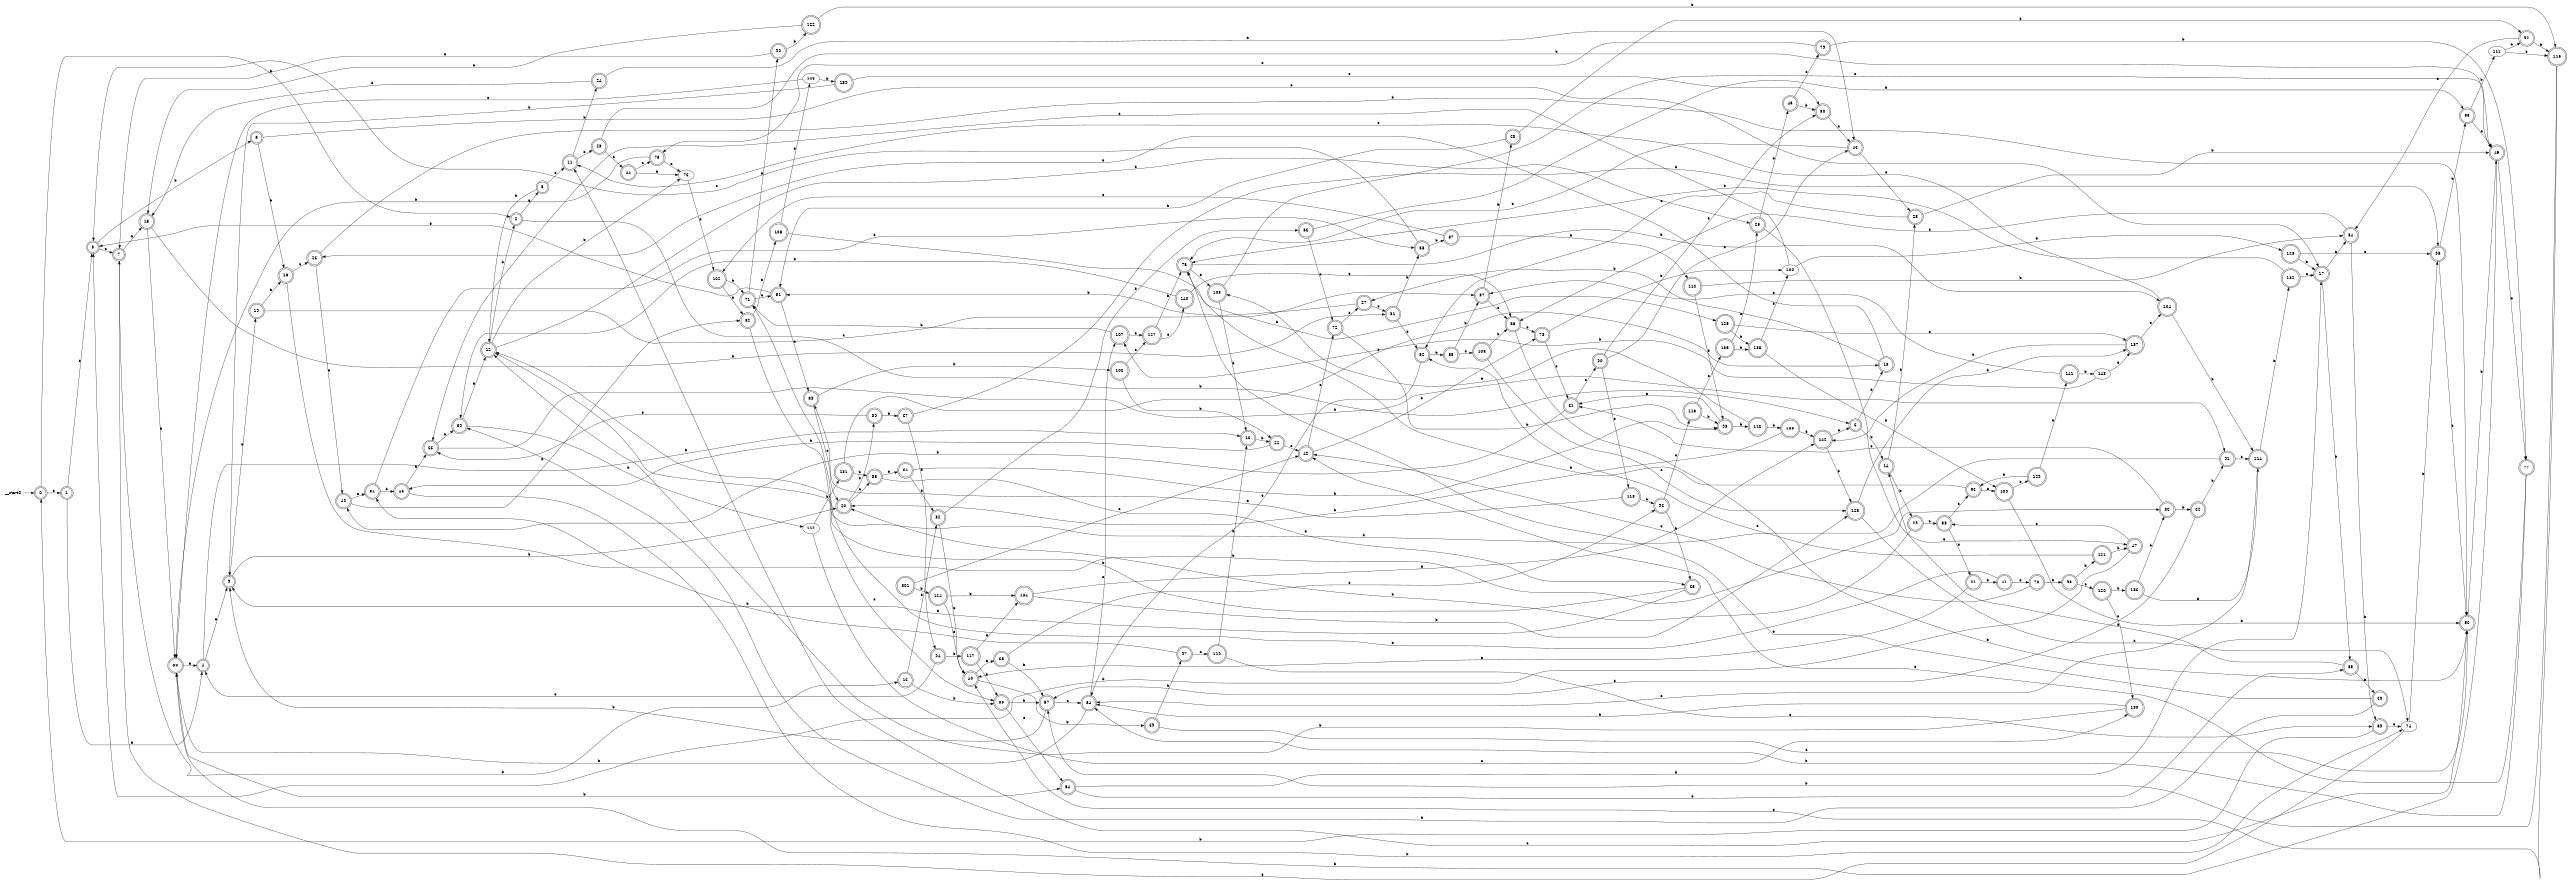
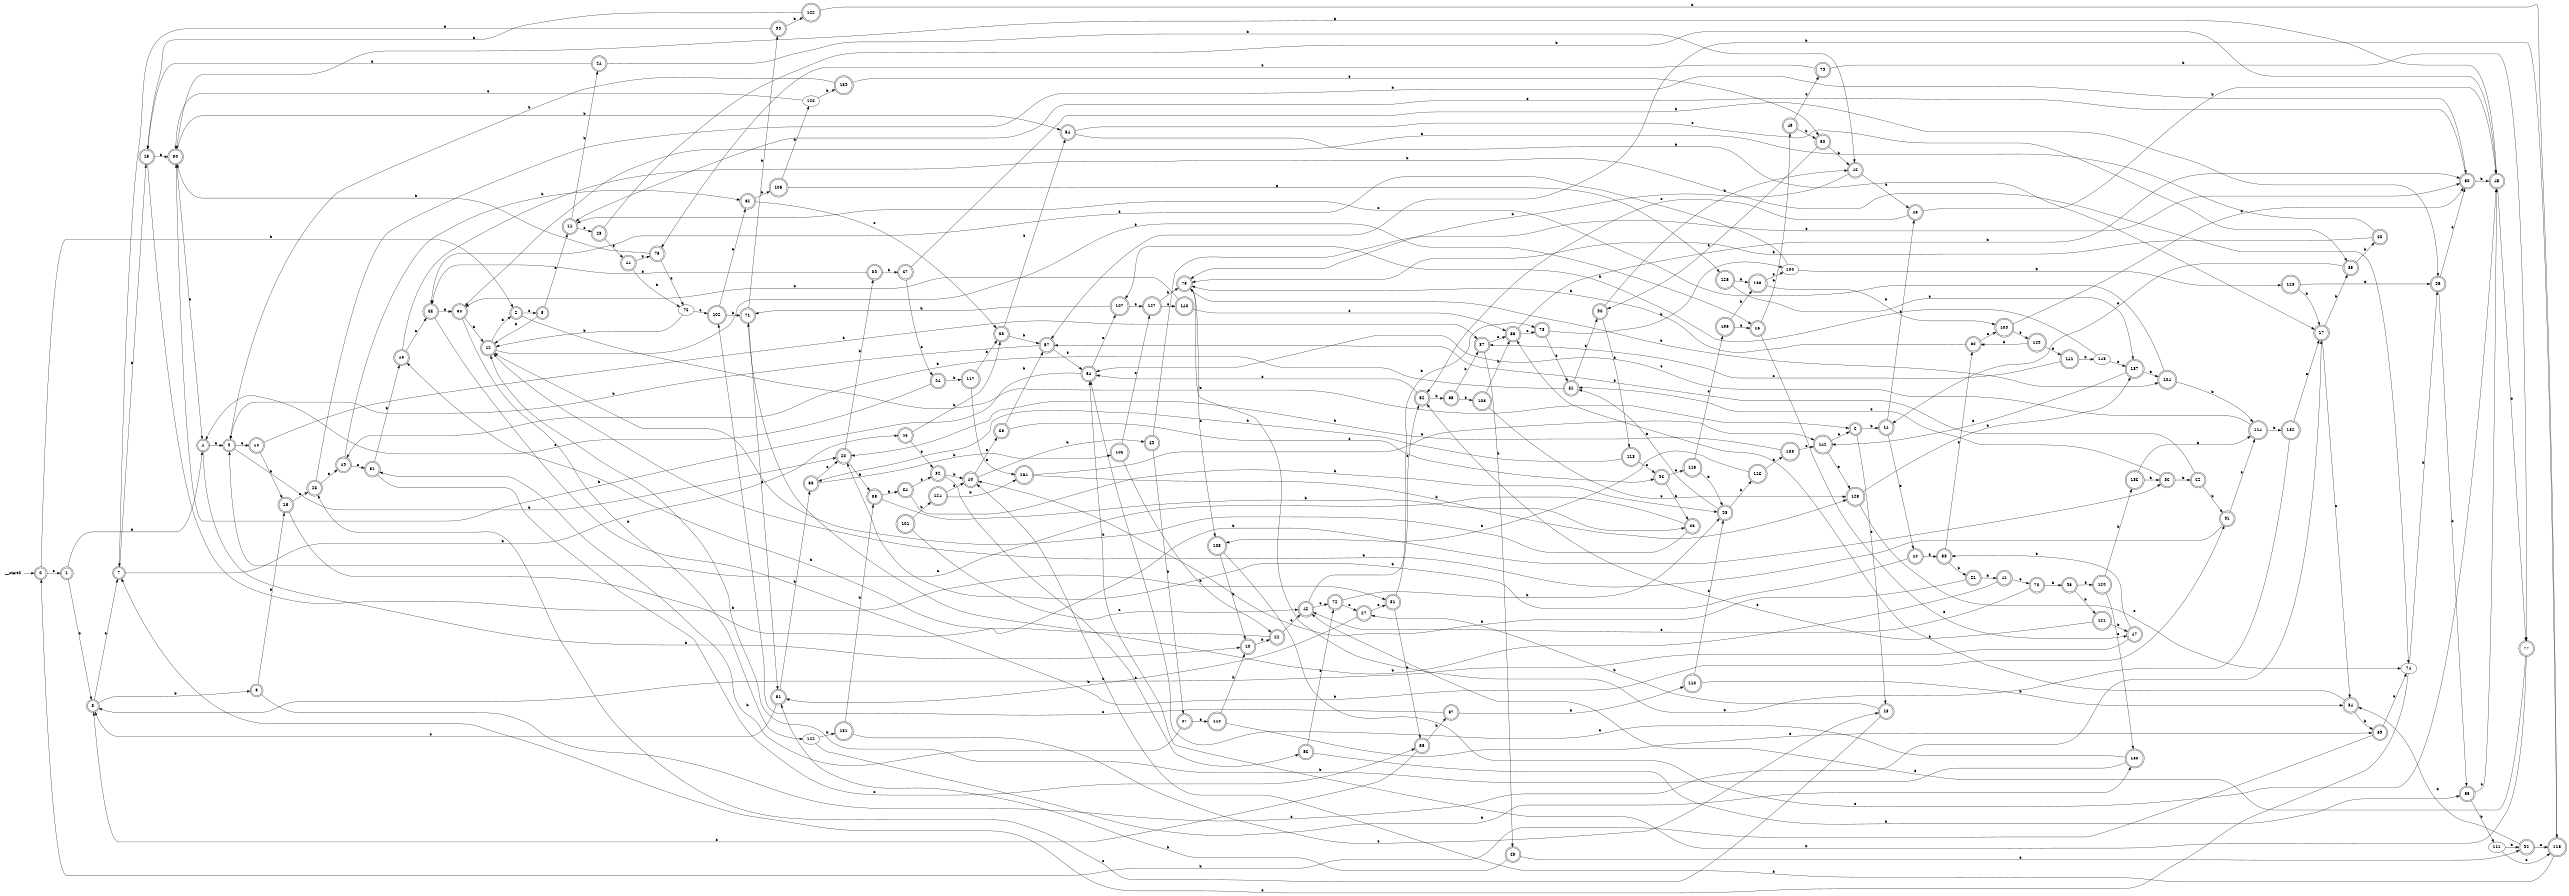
edge "90" -> "80": reversed
edge "12" -> "76": reversed
node "801": label "801" -> "101"
